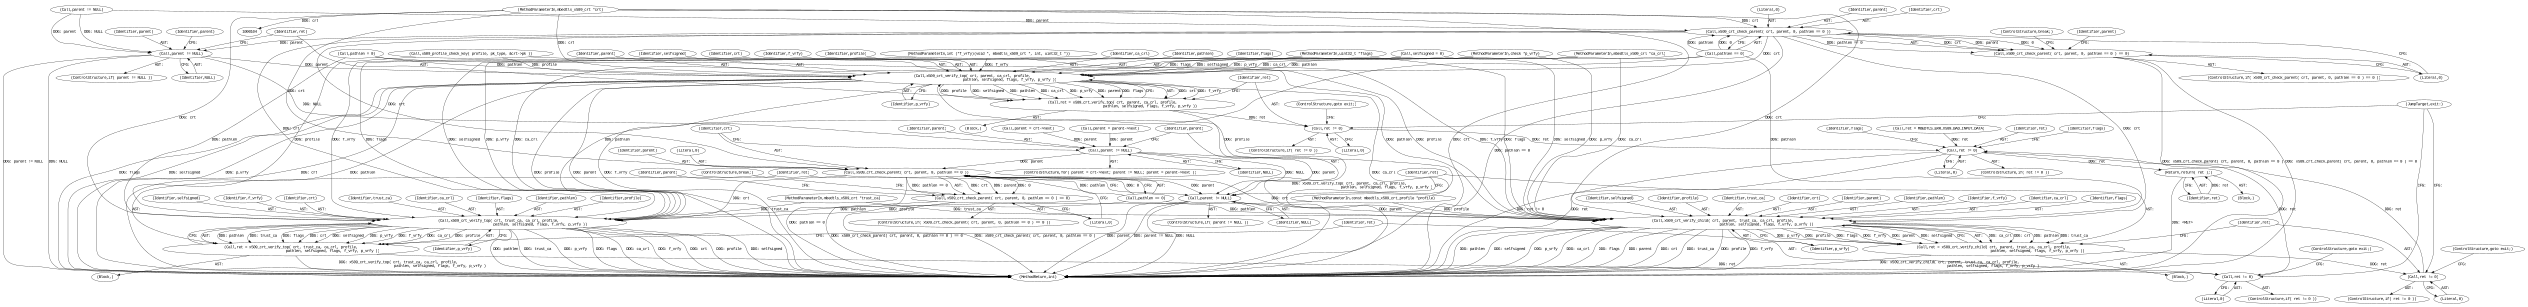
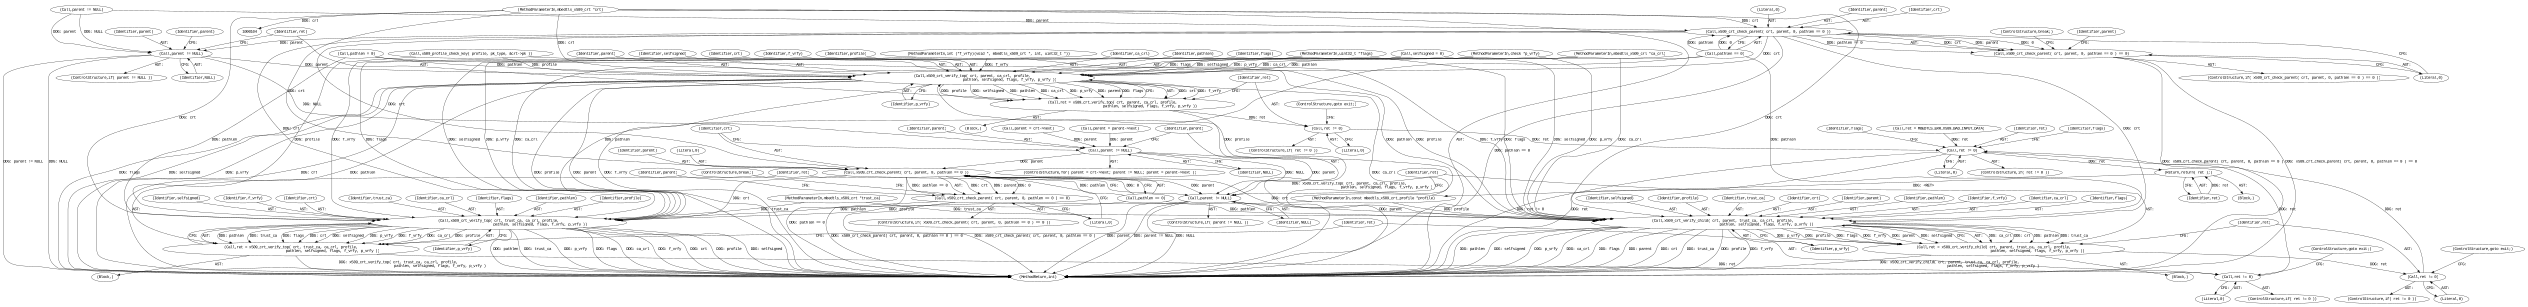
node "(JumpTarget,exit:)": removed
edge "(MethodParameterIn,mbedtls_x509_crt *crt)" -> "(MethodReturn,int)": label "DDG: crt" -> "AST: "
edge "(Return,return( ret );)" -> "(MethodReturn,int)": now "(Return,return( ret );)" -> "(MethodParameterIn,const mbedtls_x509_crt_profile *profile)"
